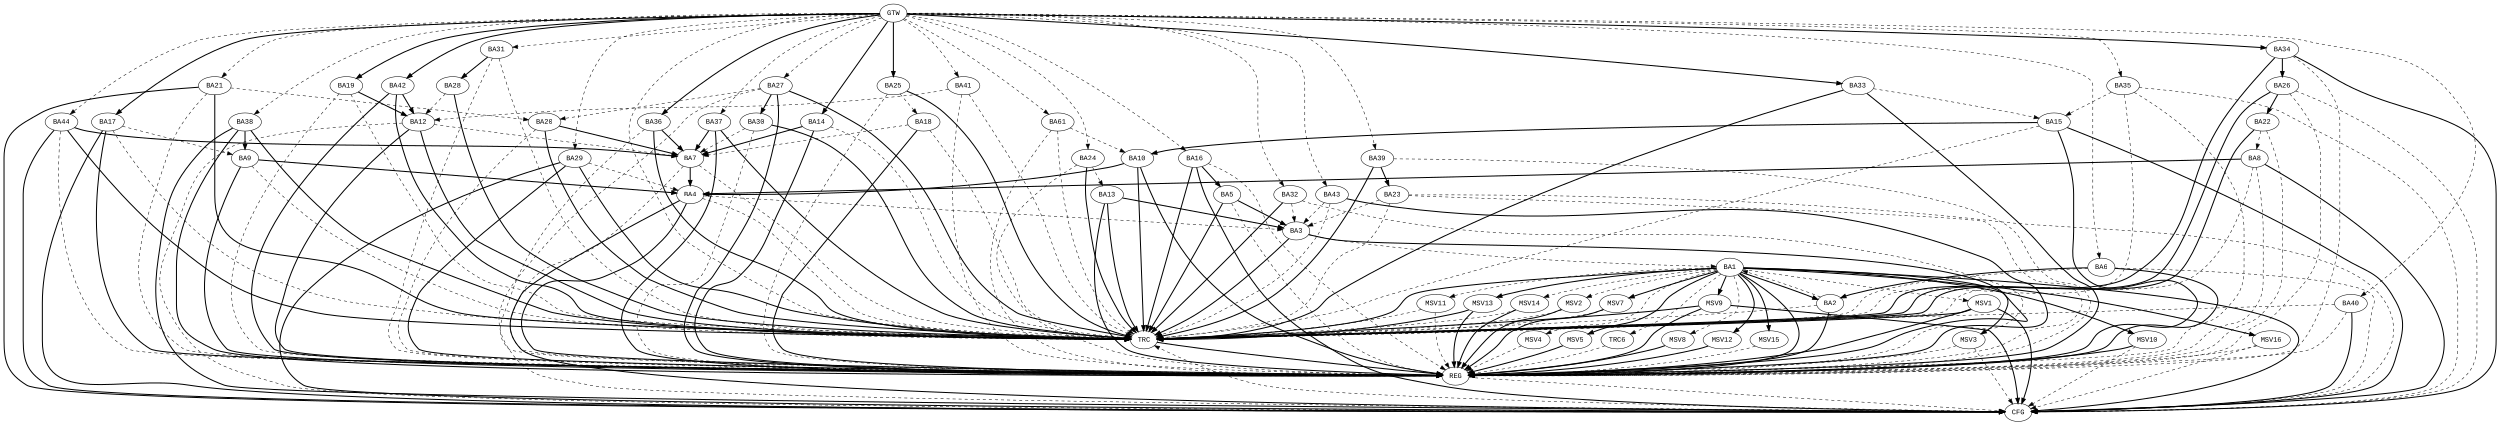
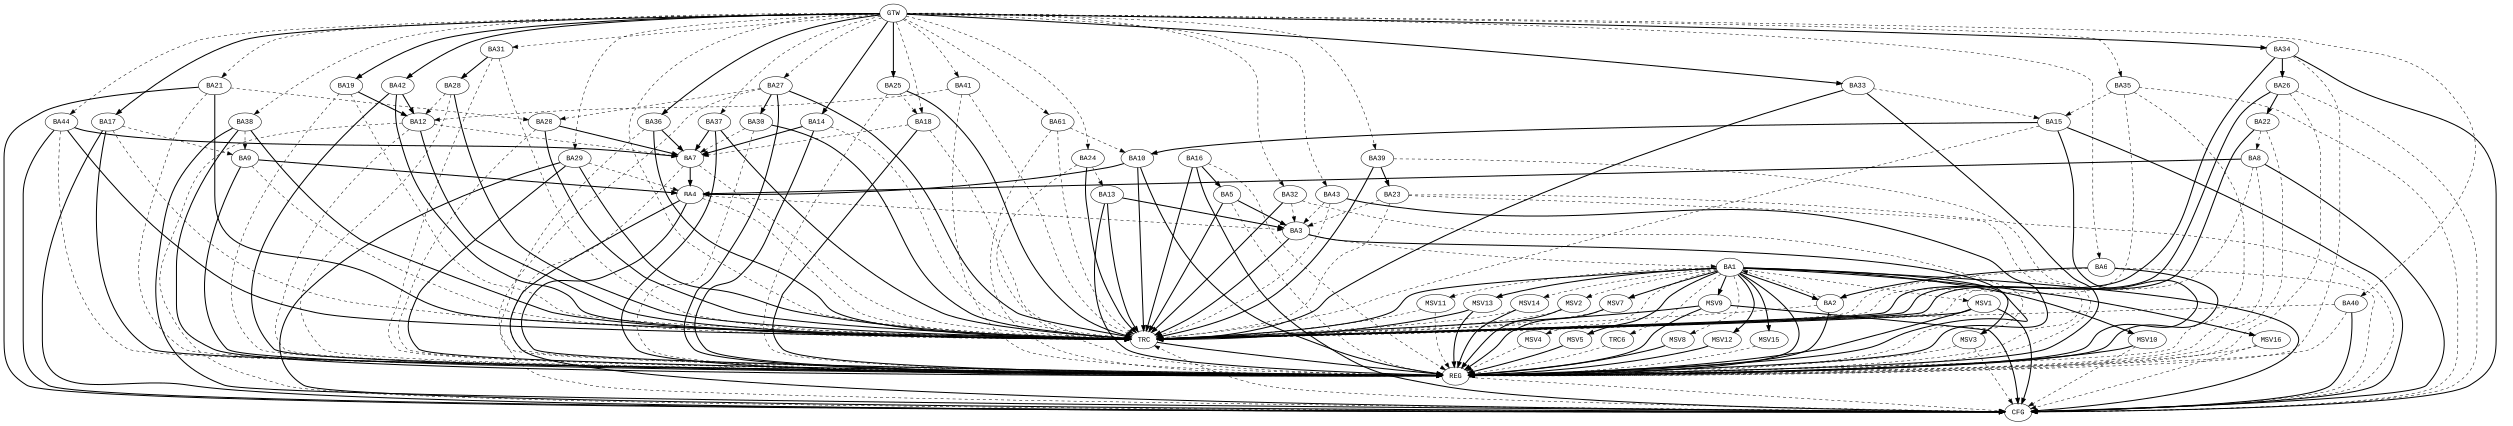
edge "GTW" -> "BA16": now "GTW" -> "BA18"
edge "BA38" -> "BA9": style bold -> dashed
edge "BA28" -> "REG": added
edge "BA12" -> "REG": style bold -> dashed
